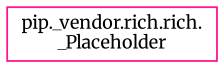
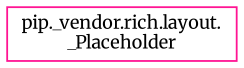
node "pip._vendor.rich.rich. _Placeholder": label "pip._vendor.rich.rich. _Placeholder" -> "pip._vendor.rich.layout. _Placeholder"
